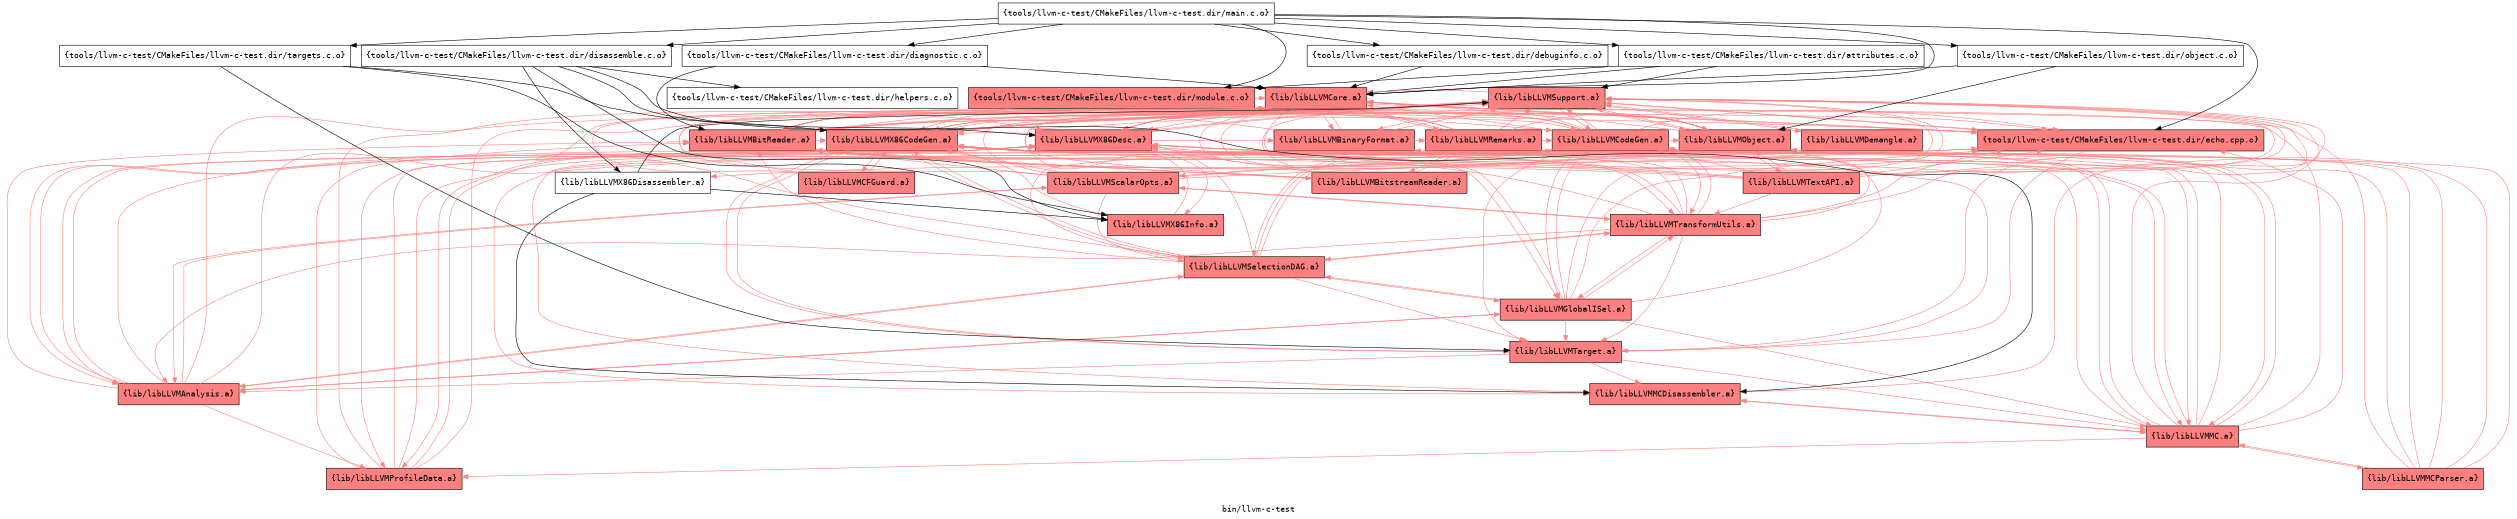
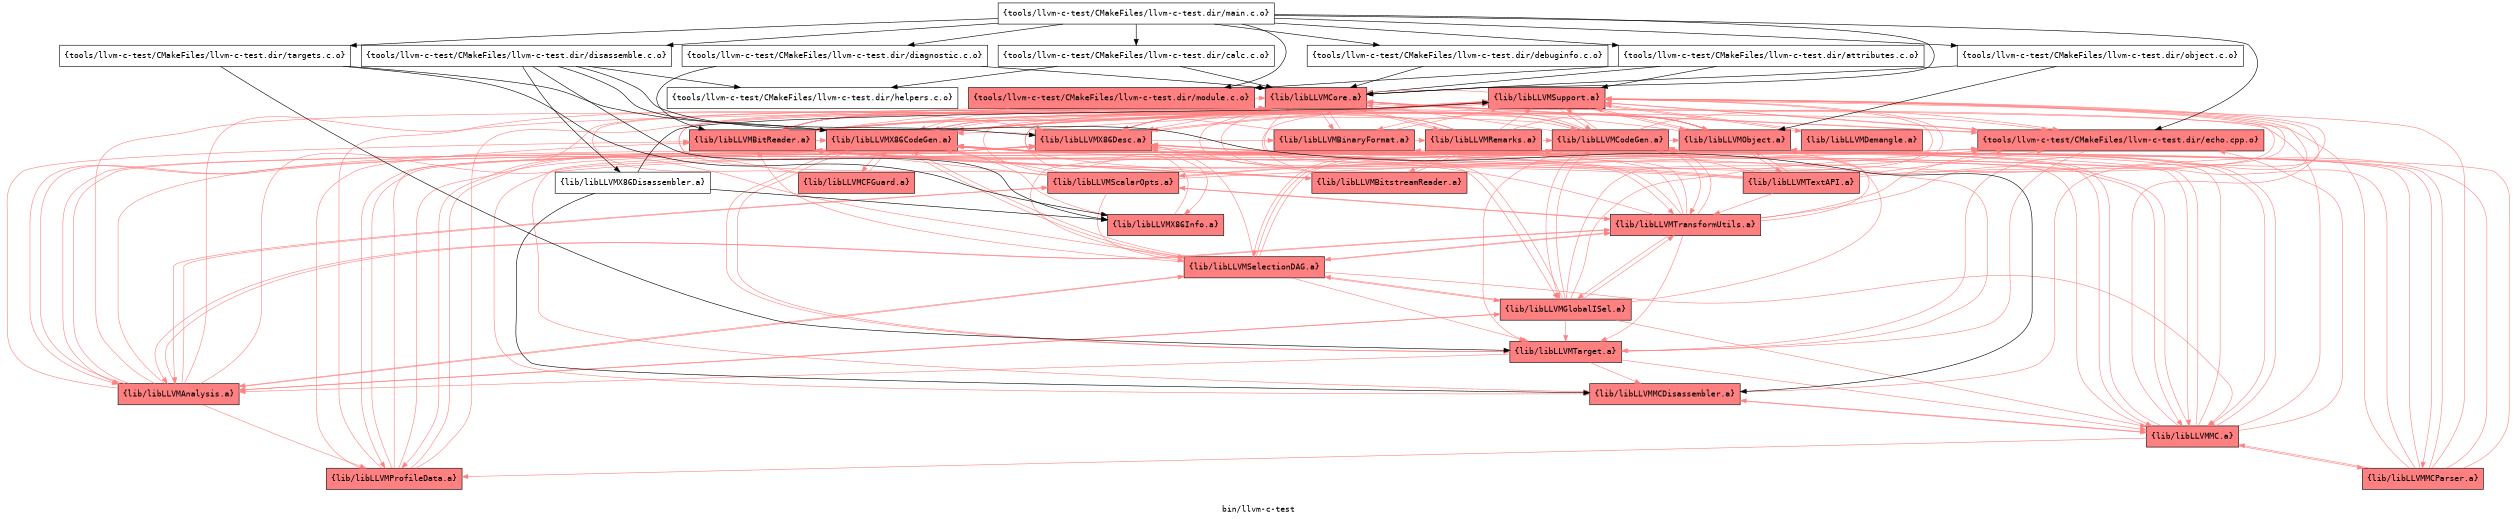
node "{tools/llvm-c-test/CMakeFiles/llvm-c-test.dir/calc.c.o}": added
edge "{lib/libLLVMAnalysis.a}" -> "{lib/libLLVMCore.a}": added
edge "{lib/libLLVMMCParser.a}" -> "{lib/libLLVMSupport.a}": added
edge "{tools/llvm-c-test/CMakeFiles/llvm-c-test.dir/echo.cpp.o}" -> "{tools/llvm-c-test/CMakeFiles/llvm-c-test.dir/module.c.o}": removed
edge "{tools/llvm-c-test/CMakeFiles/llvm-c-test.dir/module.c.o}" -> "{lib/libLLVMCodeGen.a}": now "{lib/libLLVMProfileData.a}" -> "{lib/libLLVMCodeGen.a}"
edge "{lib/libLLVMObject.a}" -> "{lib/libLLVMX86Disassembler.a}": now "{lib/libLLVMObject.a}" -> "{lib/libLLVMMCParser.a}"
edge "{lib/libLLVMAnalysis.a}" -> "{lib/libLLVMTransformUtils.a}": added
edge "{lib/libLLVMSelectionDAG.a}" -> "{lib/libLLVMMC.a}": added
